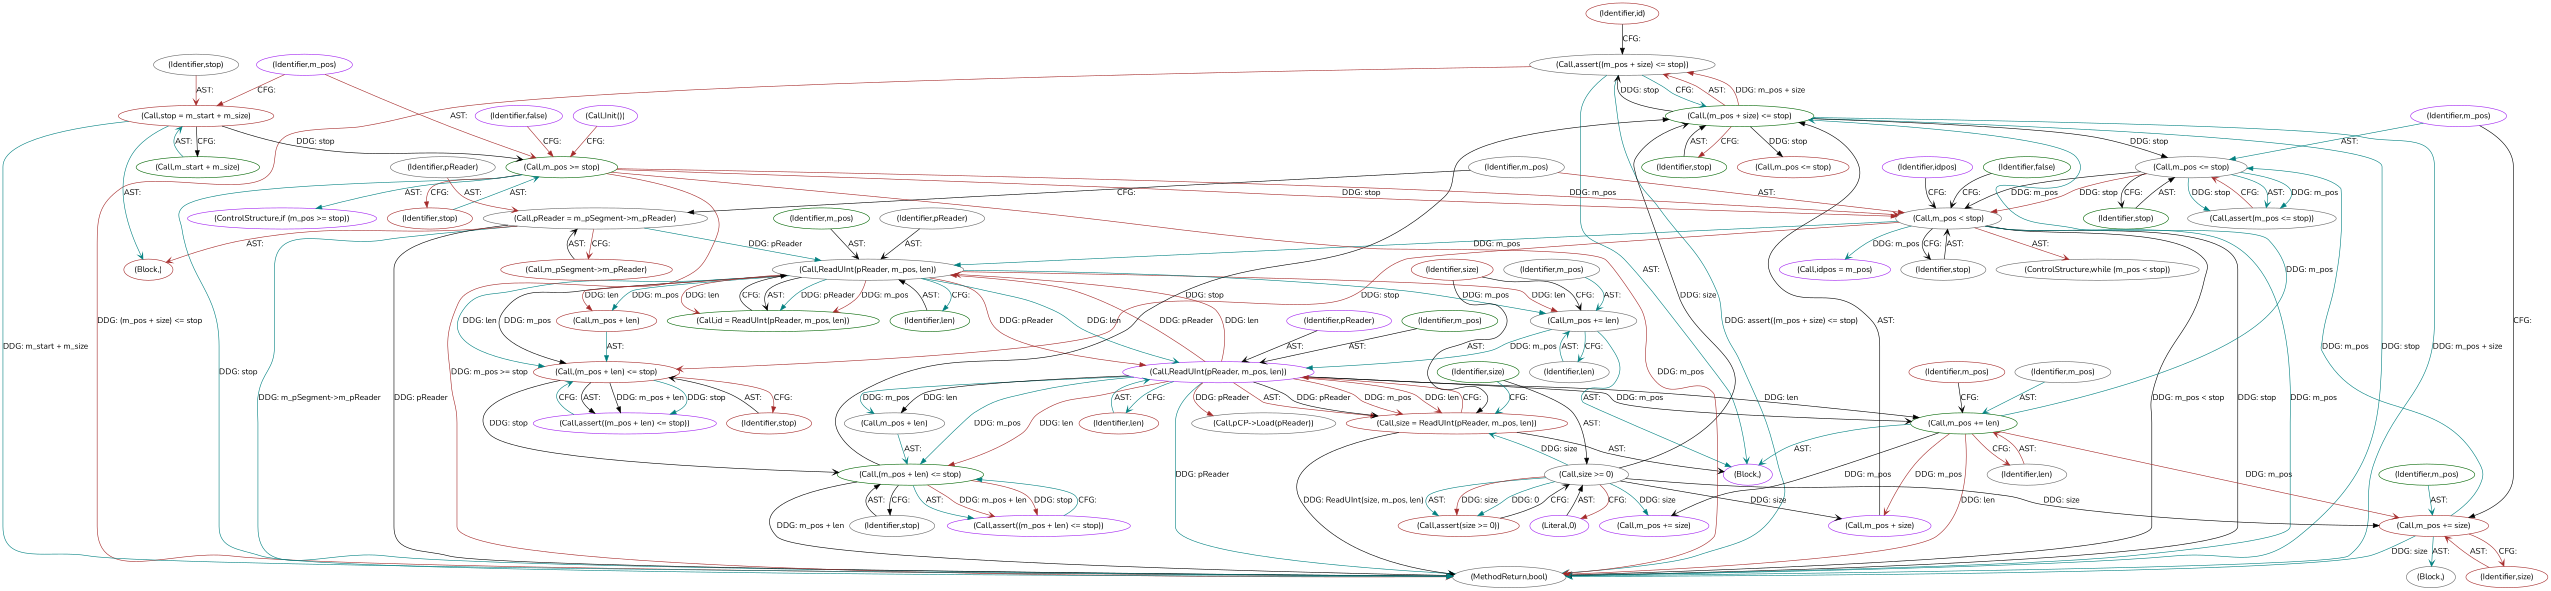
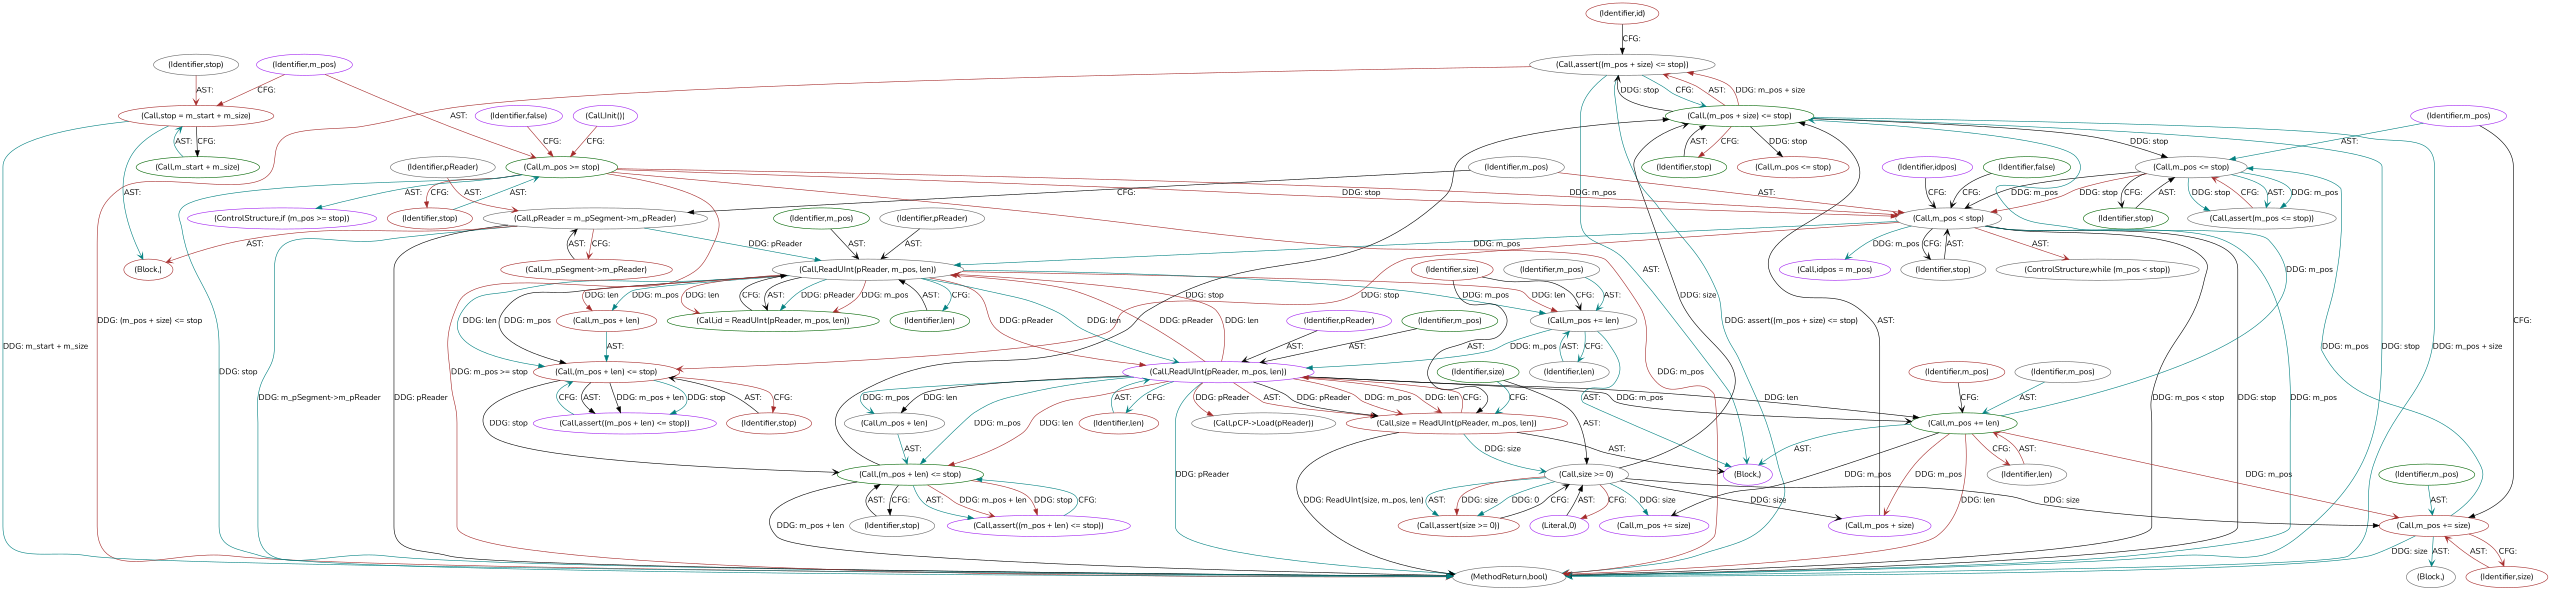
edge "(Call,stop = m_start + m_size)" -> "(Call,m_pos >= stop)": removed, label "DDG: stop"
edge "(Call,size >= 0)" -> "(Call,size = ReadUInt(pReader, m_pos, len))": reversed
